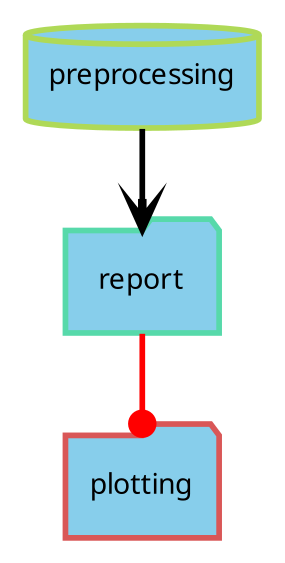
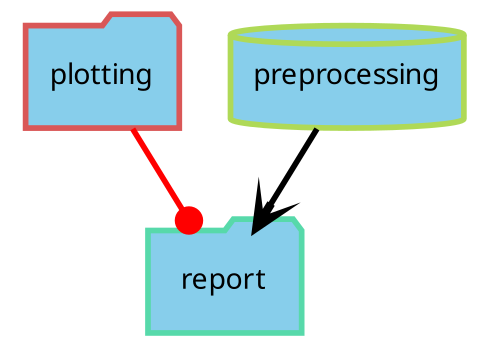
edge "report" -> "plotting": reversed
